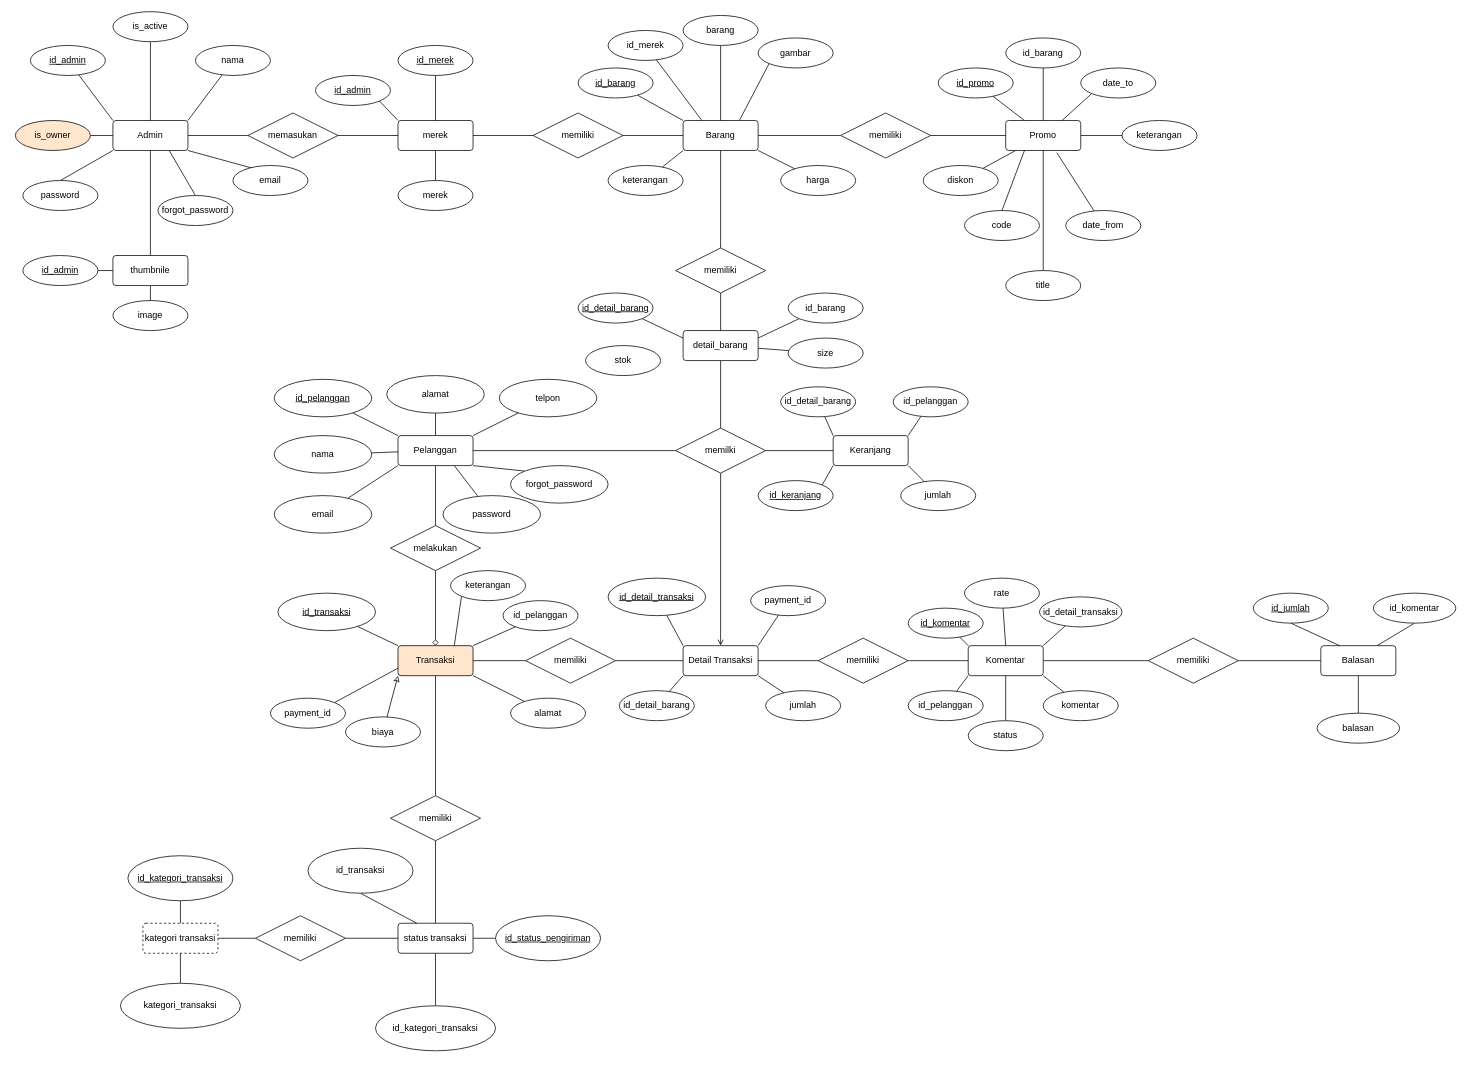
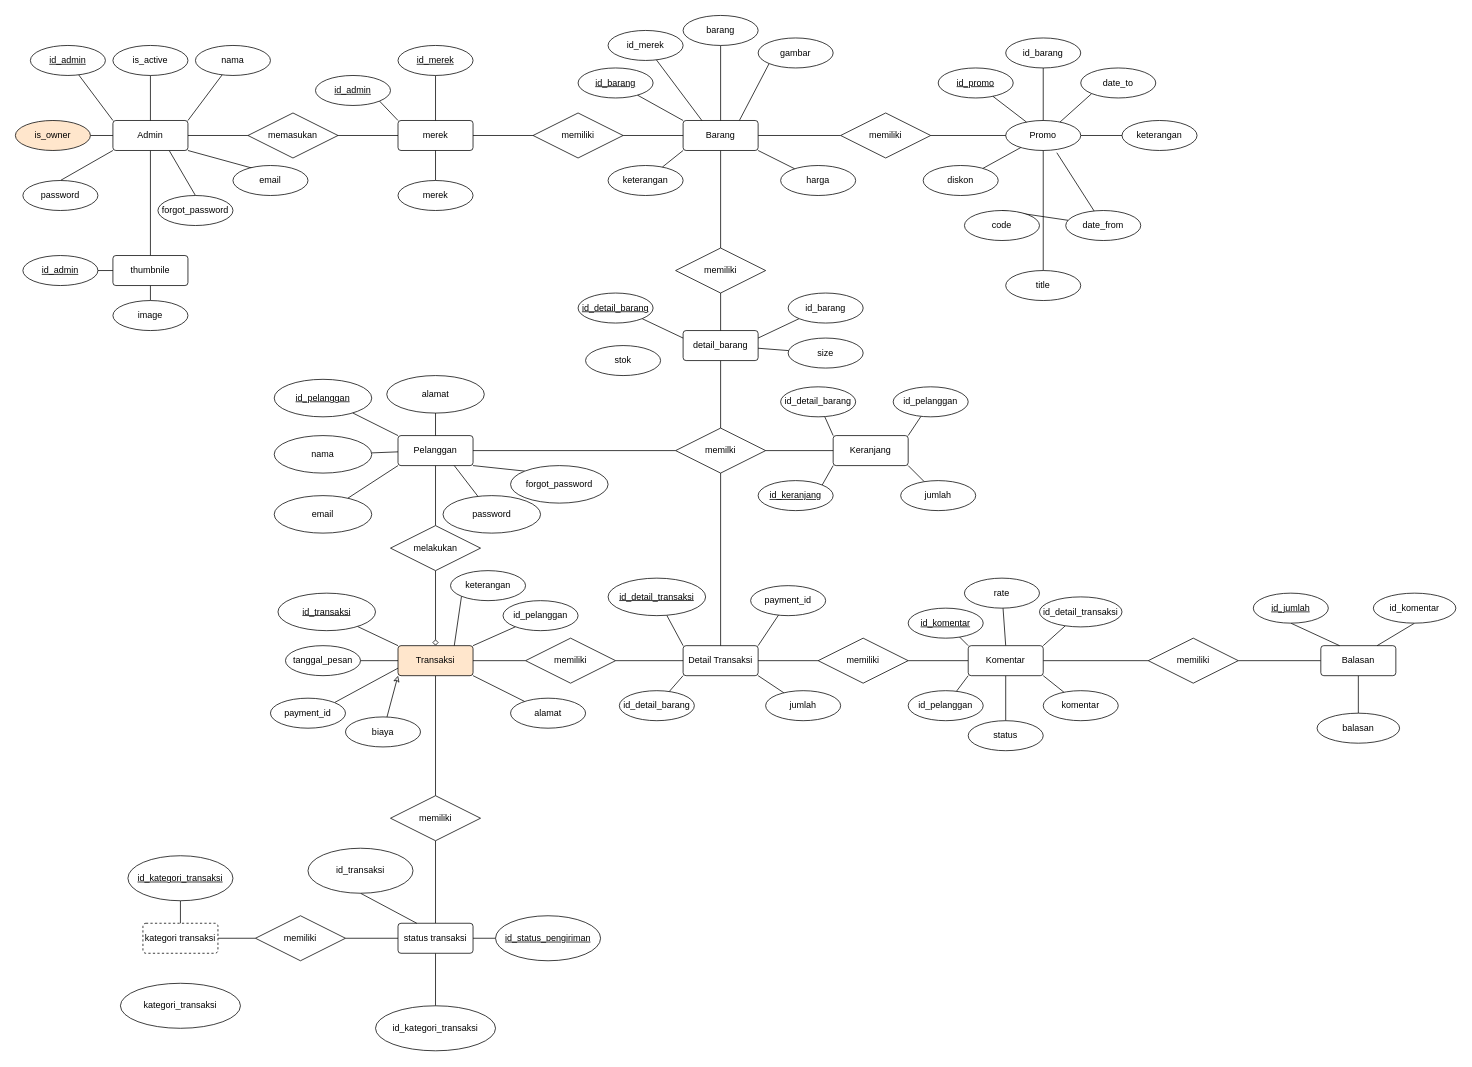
node "is_active": moved (150, 27) -> (150, 60)
node "Promo": shape rounded rectangle -> ellipse
edge "Promo" -- "code": now "date_from" -- "code"
node "telpon": removed
edge "telpon" -- "Pelanggan": removed
edge "memilki" -> "Detail Transaksi": arrowhead open -> none
node "tanggal_pesan": added
edge "tanggal_pesan" -- "Transaksi": added
edge "kategori transaksi" -- "kategori_transaksi": removed
